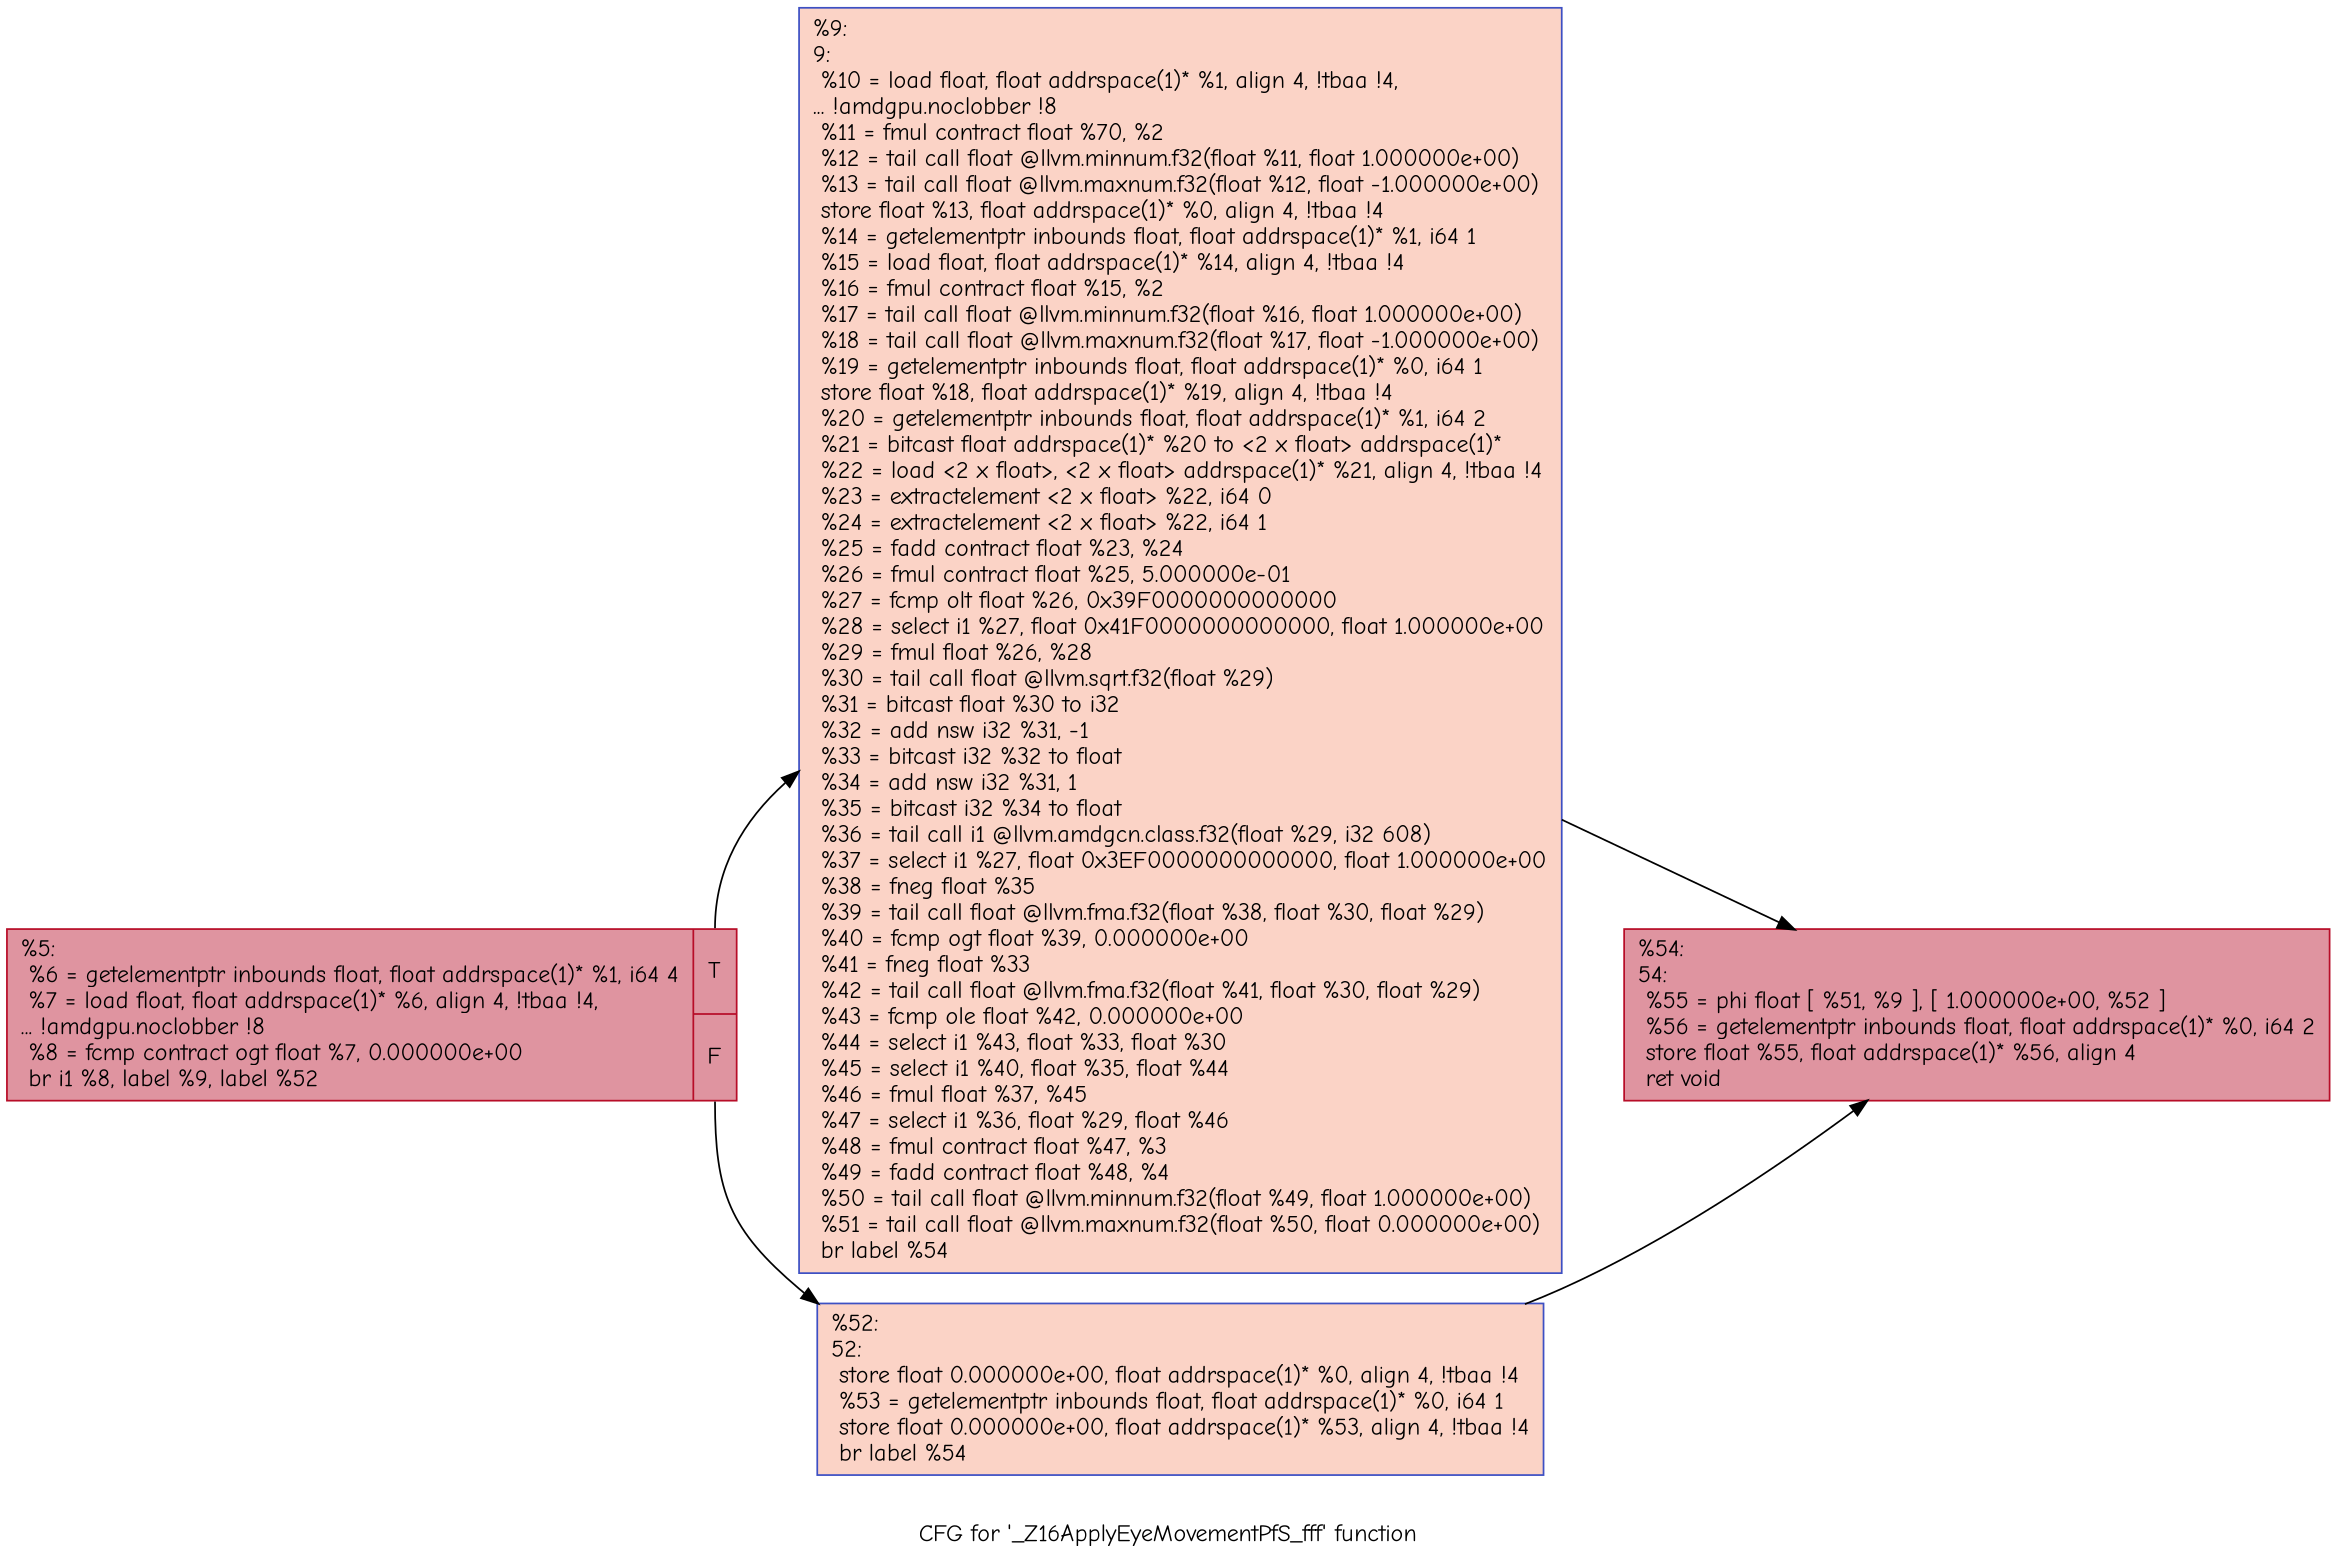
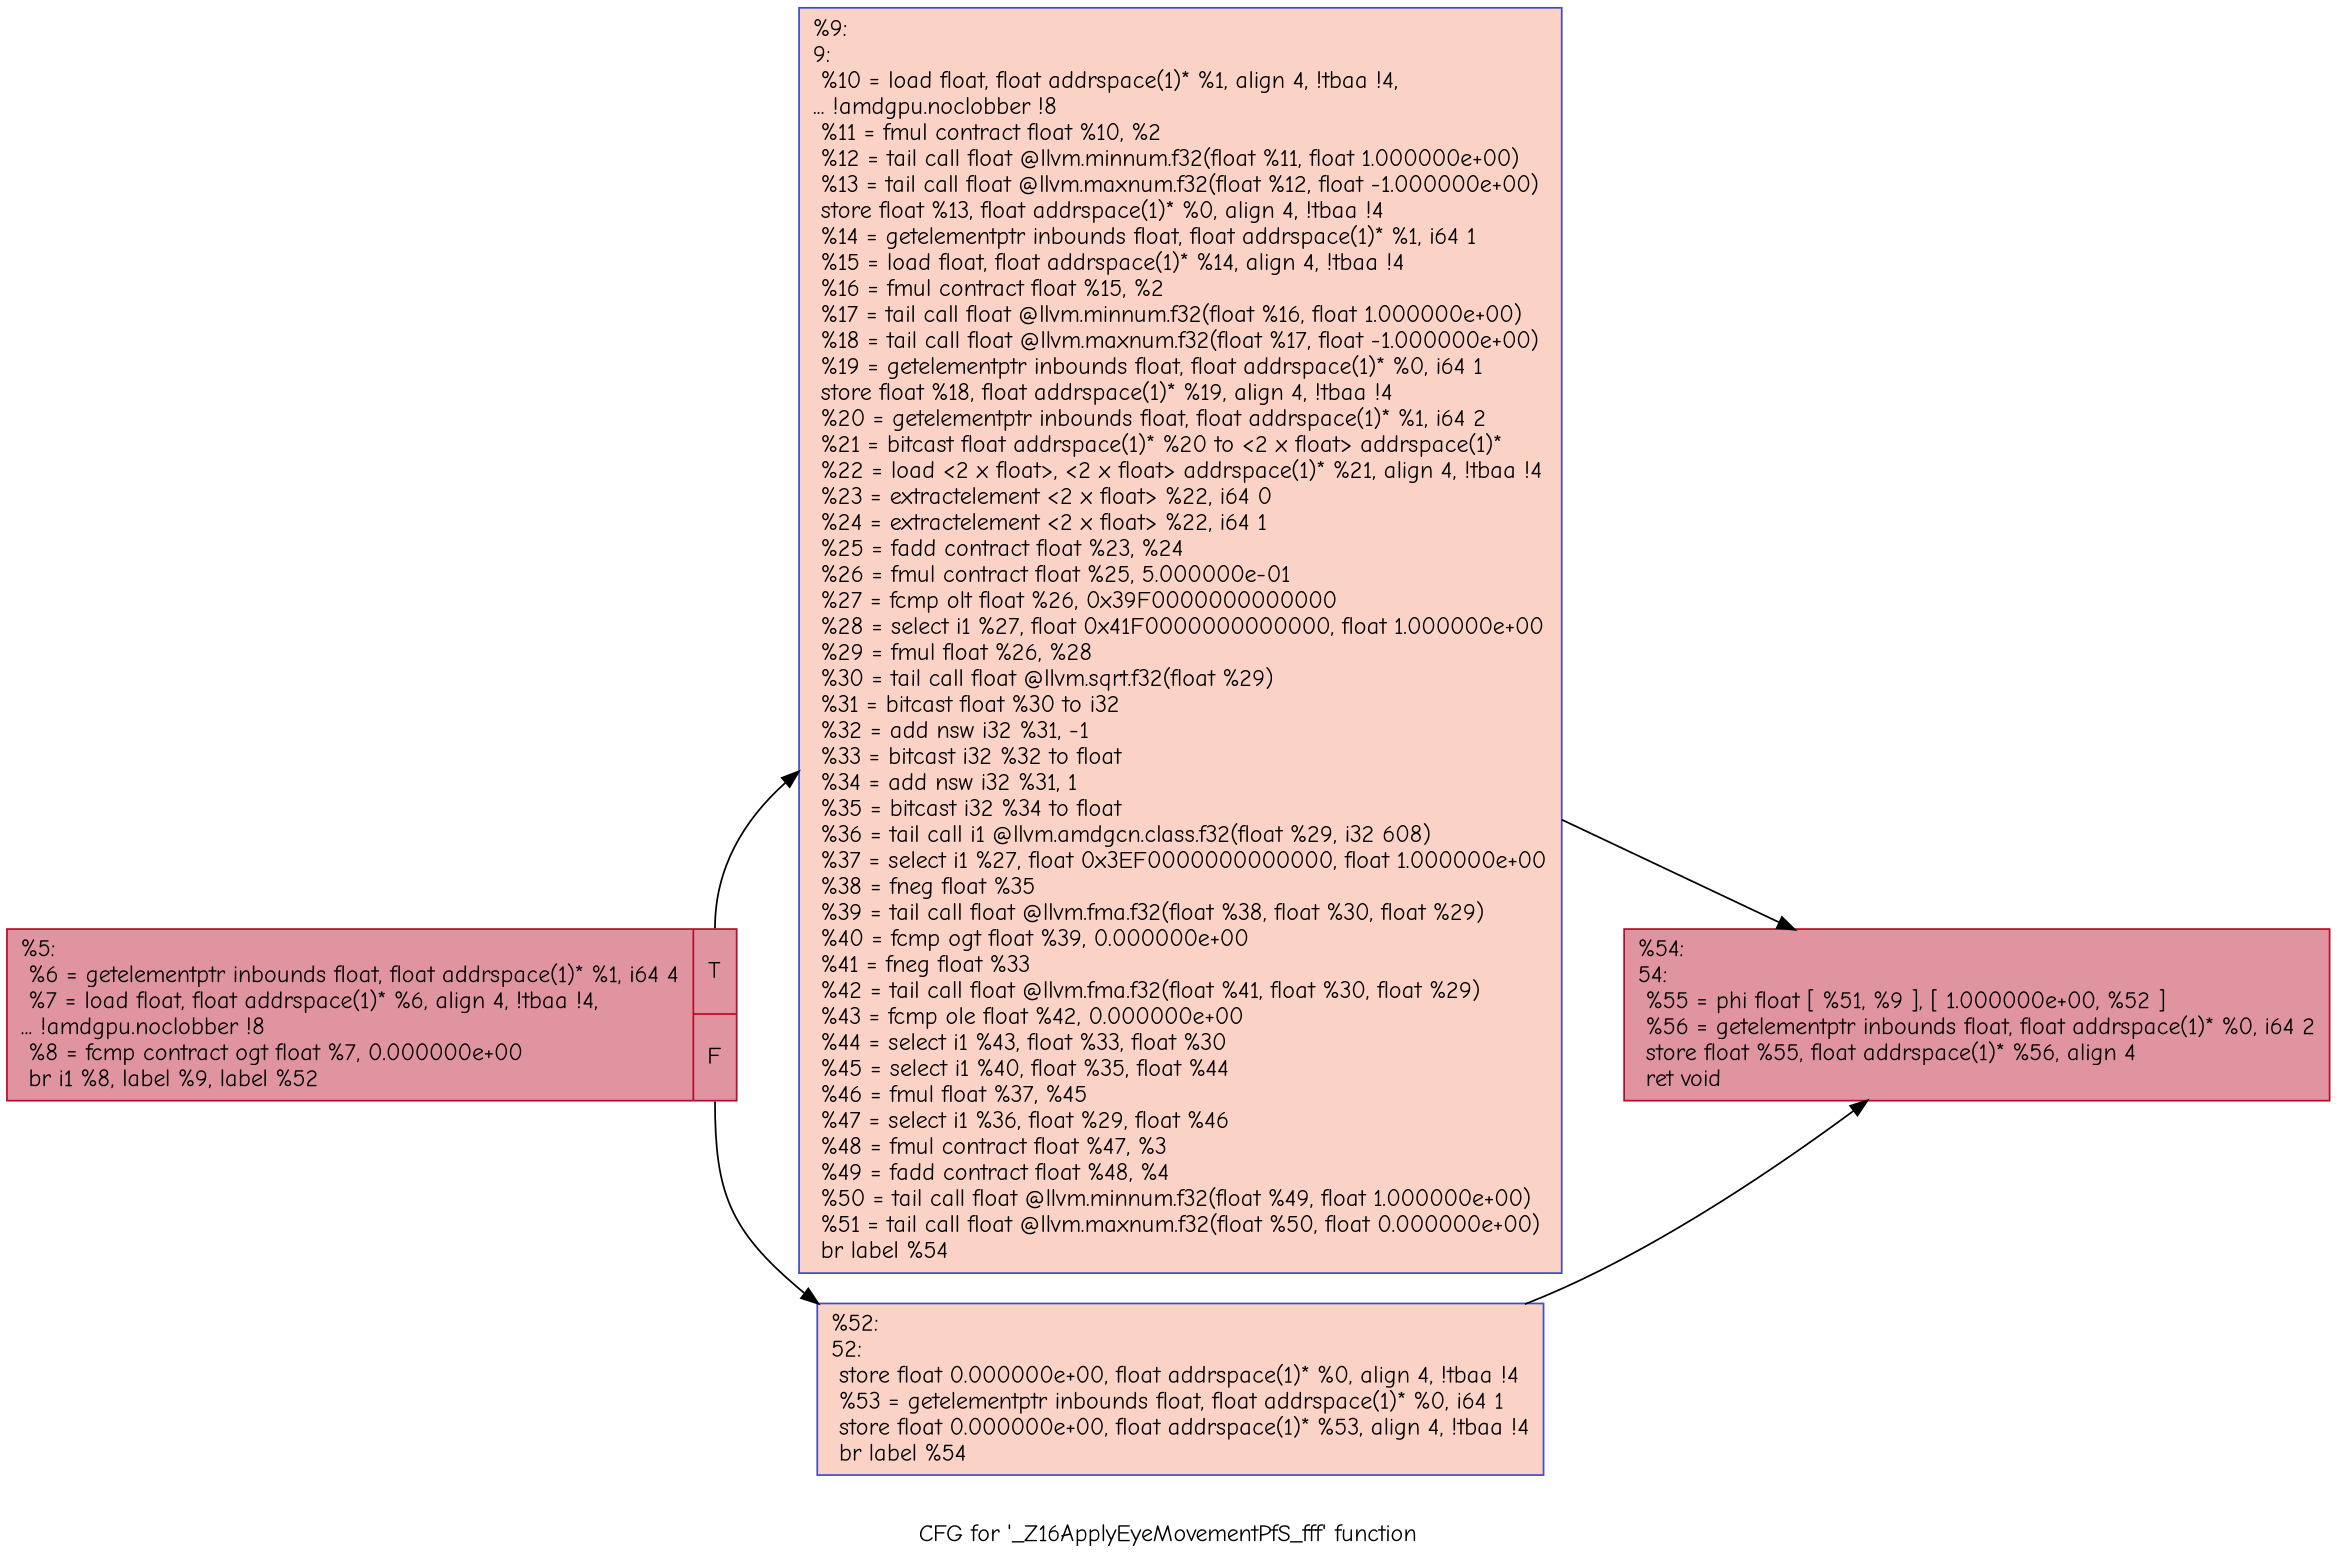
node "%9:": text "%11 = fmul contract float %70, %2" -> "%11 = fmul contract float %10, %2"
